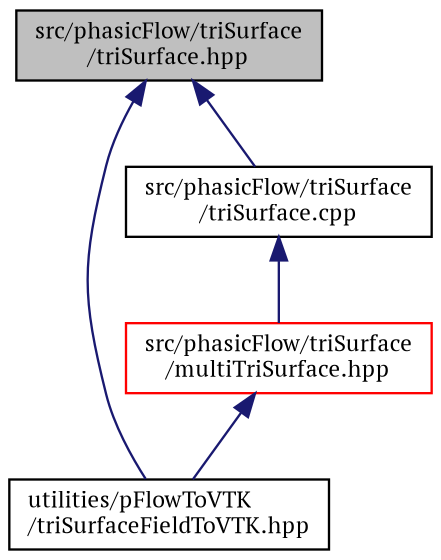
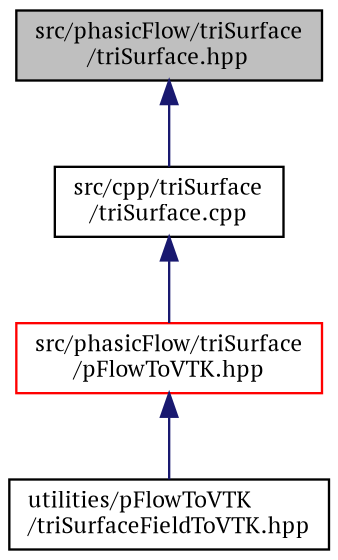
node "src/phasicFlow/triSurface /triSurface.cpp": label "src/phasicFlow/triSurface /triSurface.cpp" -> "src/cpp/triSurface /triSurface.cpp"
edge "utilities/pFlowToVTK /triSurfaceFieldToVTK.hpp" -> "src/phasicFlow/triSurface /triSurface.hpp": removed
node "src/phasicFlow/triSurface /multiTriSurface.hpp": label "src/phasicFlow/triSurface /multiTriSurface.hpp" -> "src/phasicFlow/triSurface /pFlowToVTK.hpp"
